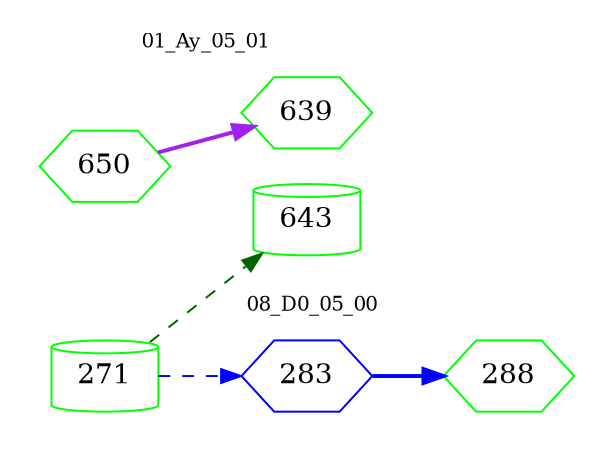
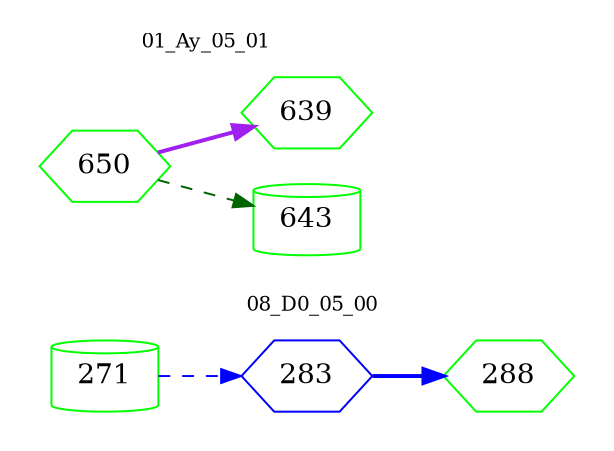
edge "271" -> "643": now "650" -> "643"
